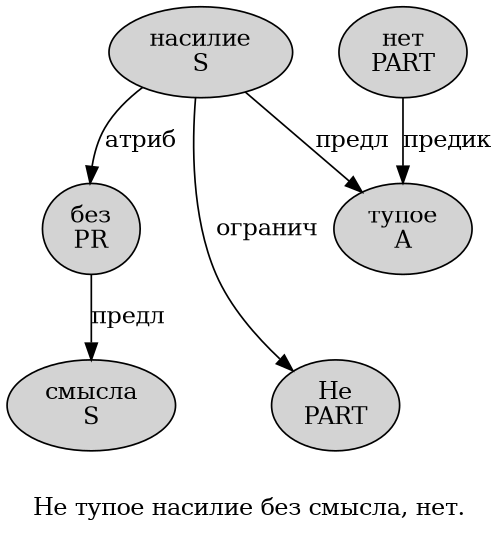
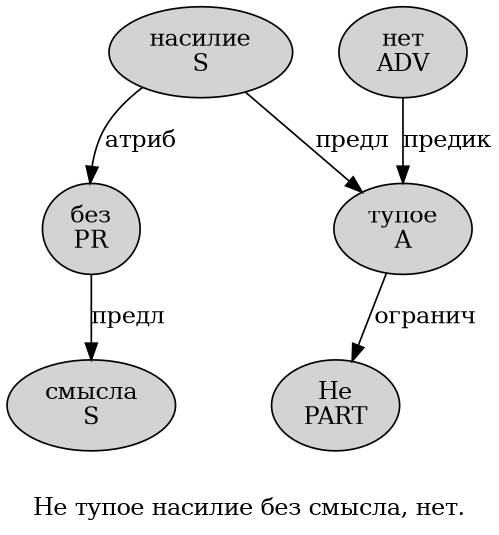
node "нет PART": label "нет PART" -> "нет ADV"
edge "насилие S" -> "Не PART": now "тупое A" -> "Не PART"
